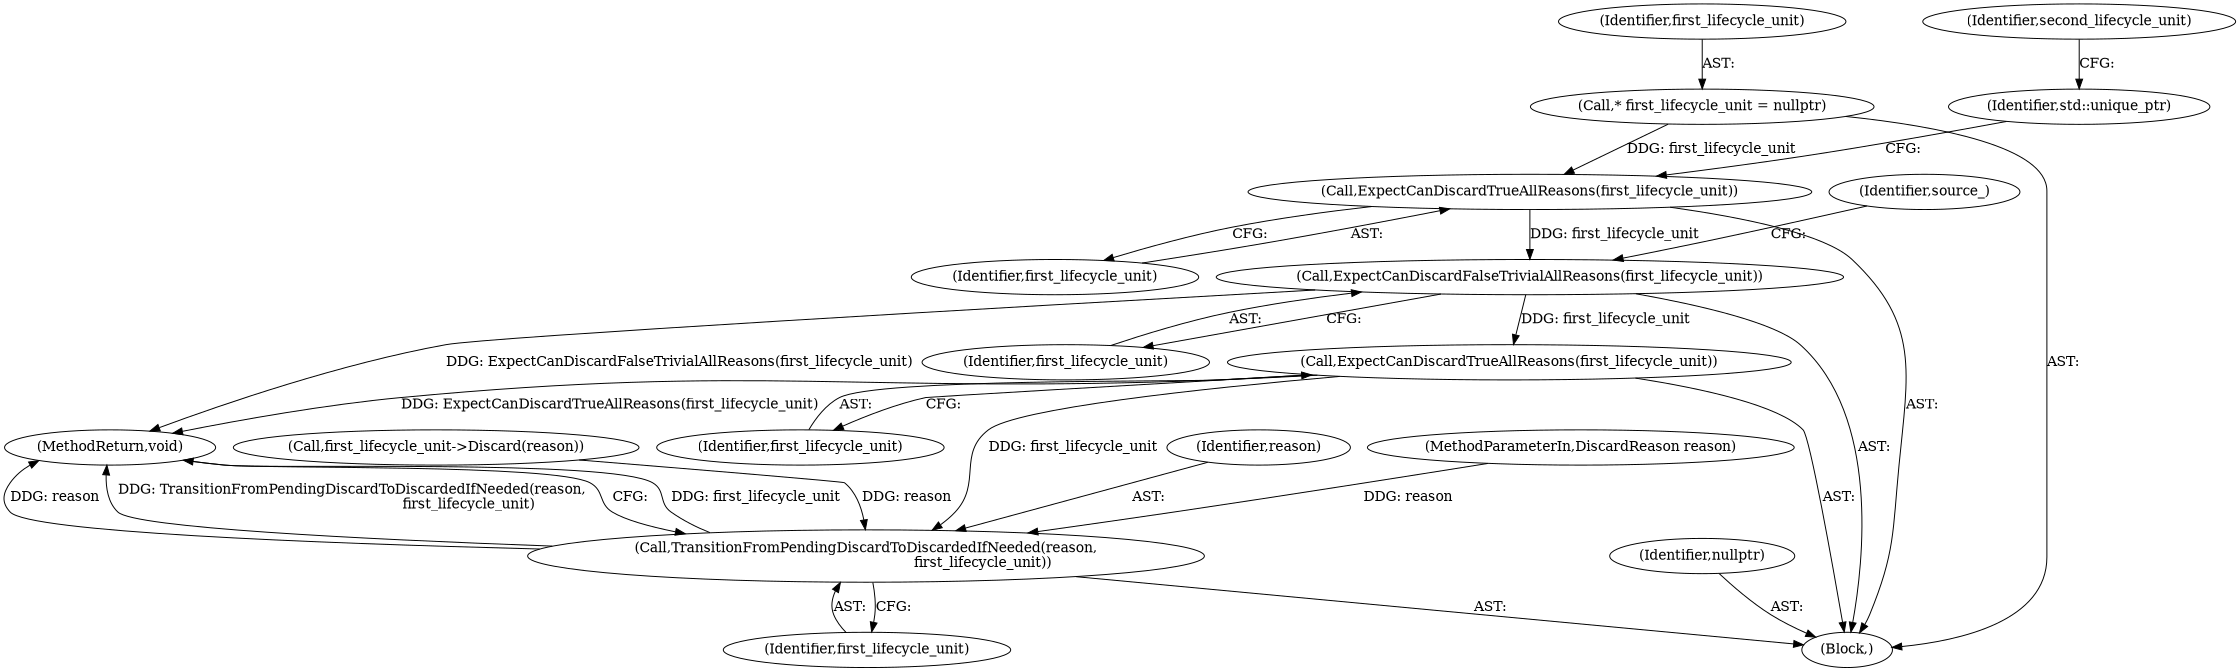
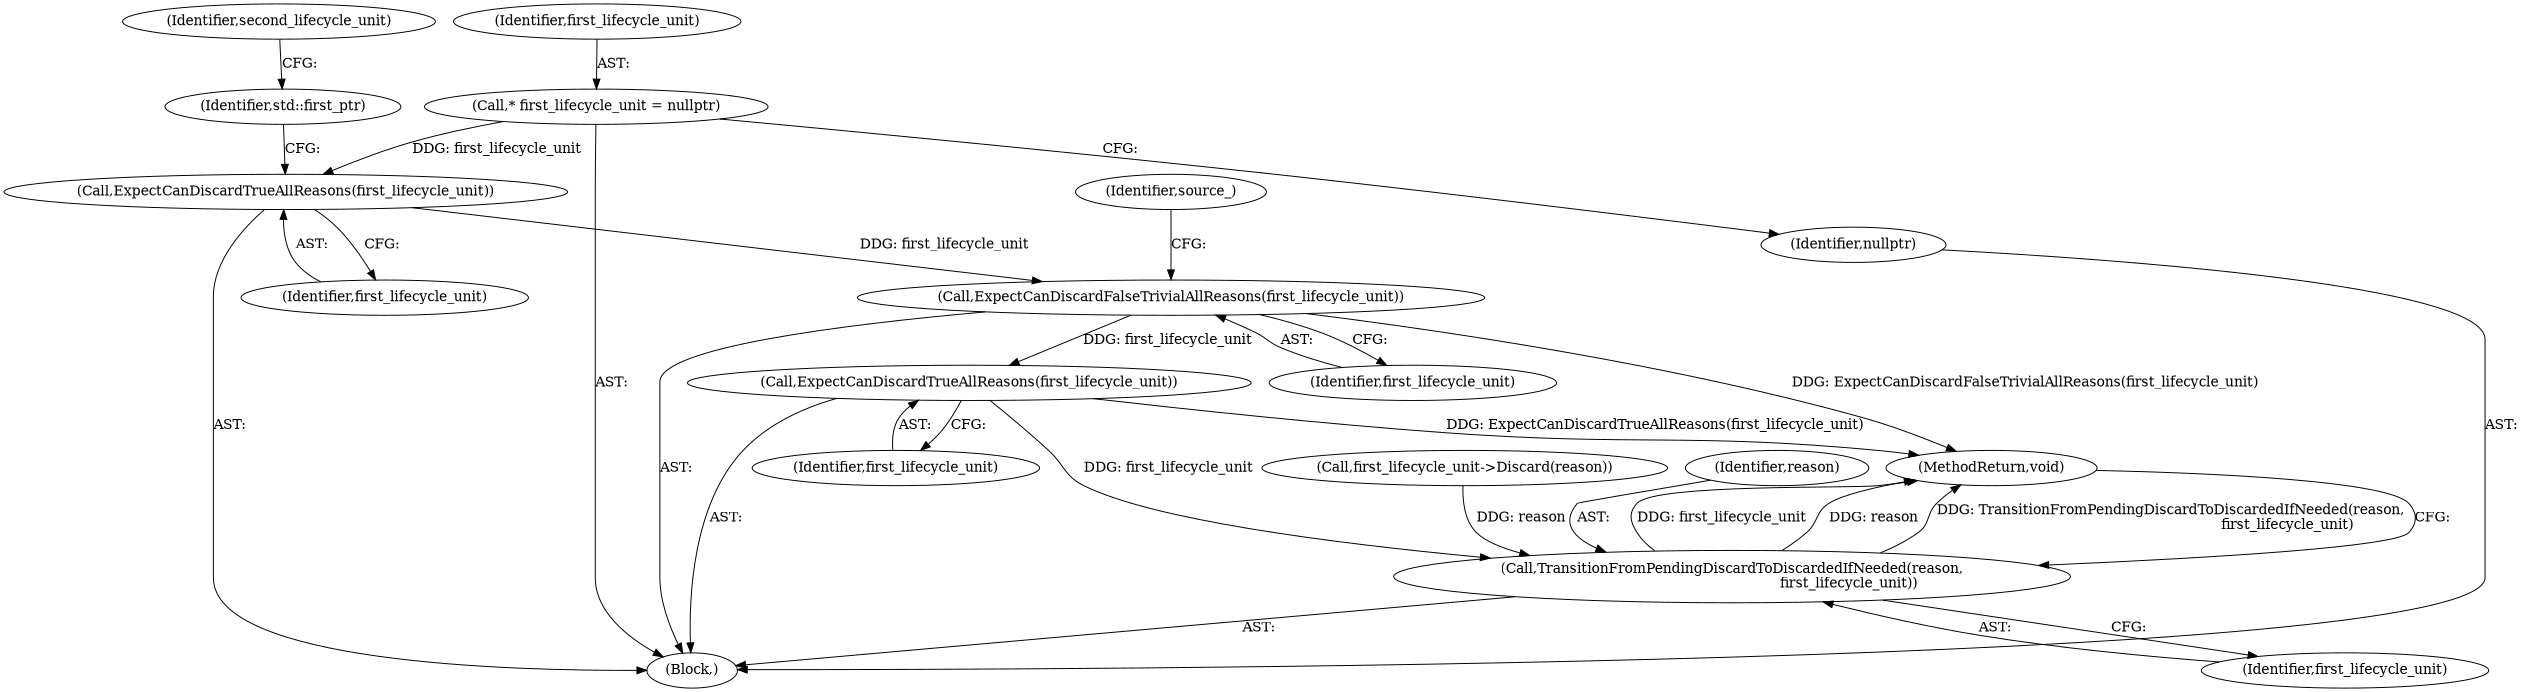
node "(Identifier,std::unique_ptr)": label "(Identifier,std::unique_ptr)" -> "(Identifier,std::first_ptr)"
edge "(Call,* first_lifecycle_unit = nullptr)" -> "(Identifier,nullptr)": added, label "CFG:"
node "(MethodParameterIn,DiscardReason reason)": removed
